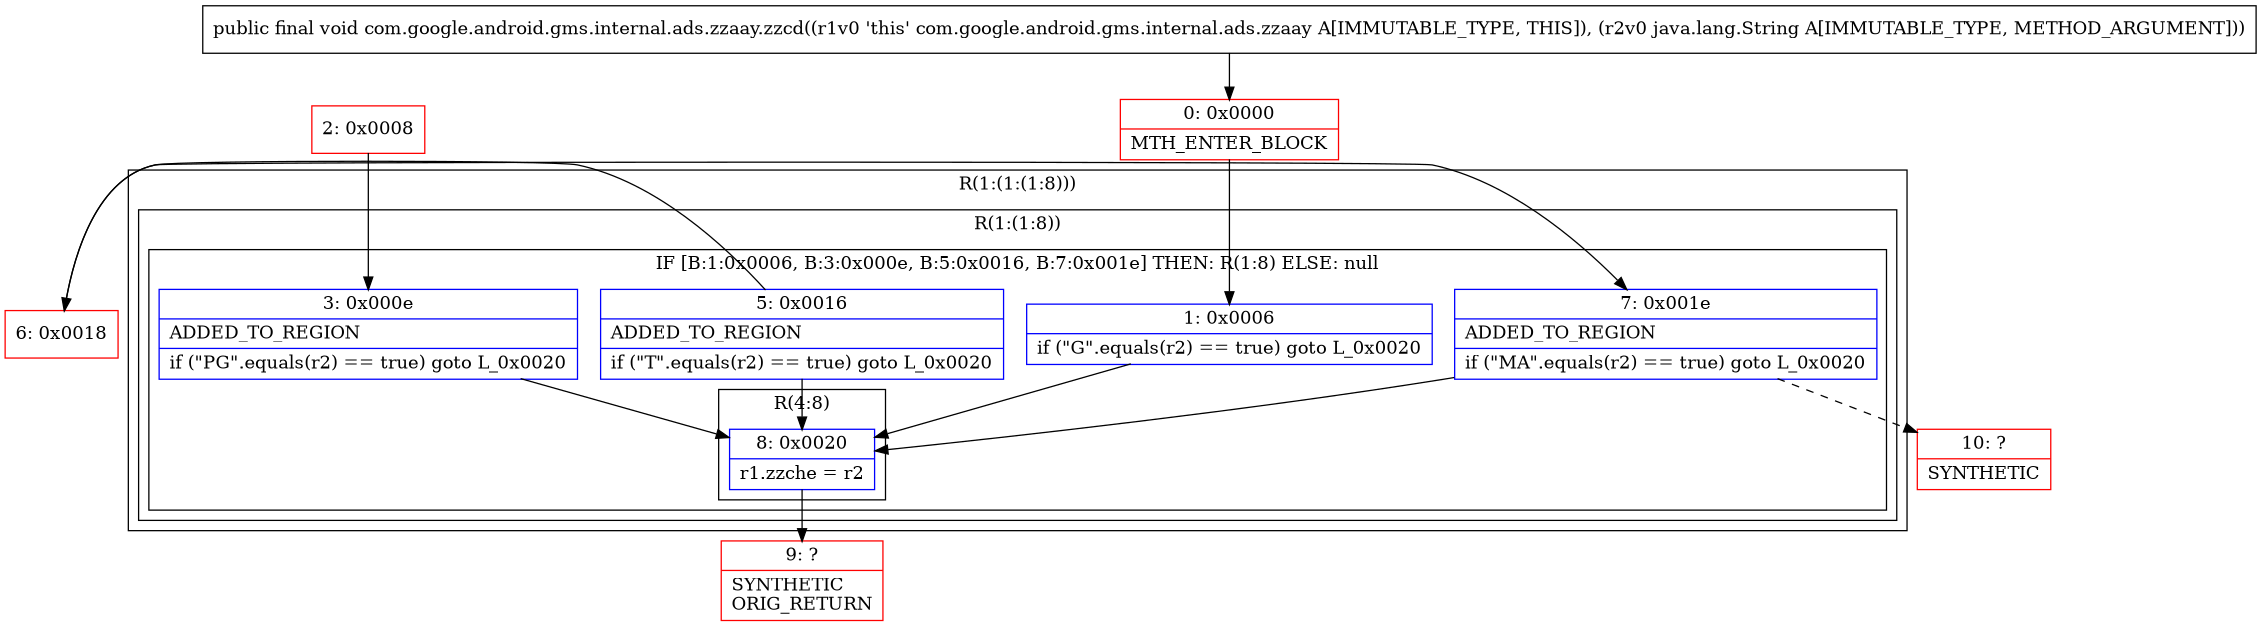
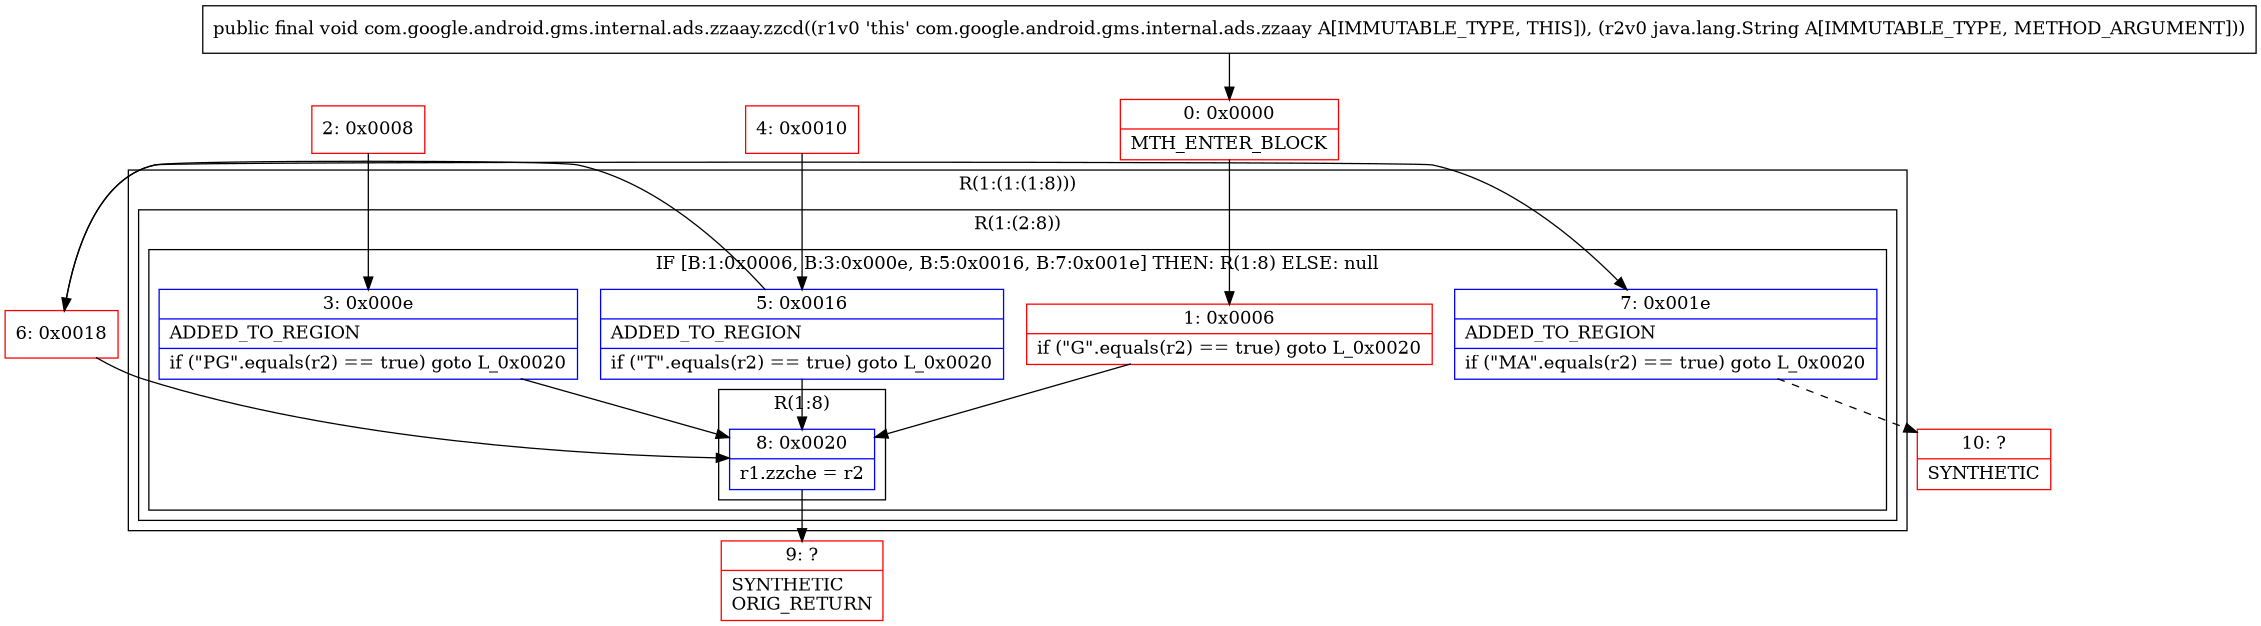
node "4: 0x0010": added
cluster "R(1:(1:8))": label "R(1:(1:8))" -> "R(1:(2:8))"
node "1: 0x0006": color blue -> red
cluster "R(4:8)": label "R(4:8)" -> "R(1:8)"
edge "7: 0x001e" -> "8: 0x0020": now "6: 0x0018" -> "8: 0x0020"
